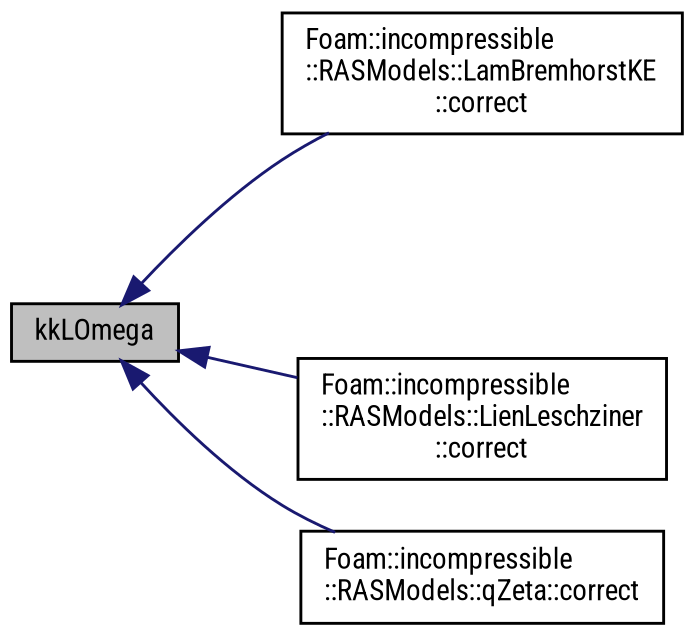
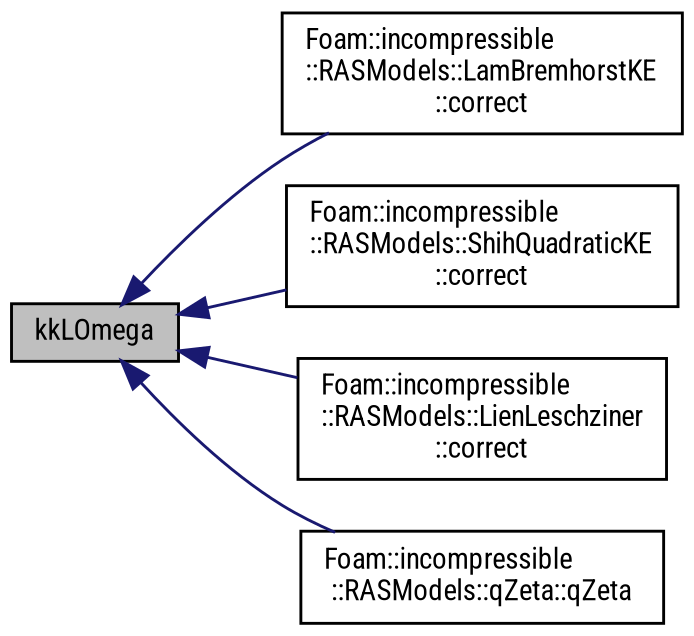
node "Foam::incompressible ::RASModels::ShihQuadraticKE ::correct": added
node "Foam::incompressible ::RASModels::qZeta::correct": label "Foam::incompressible ::RASModels::qZeta::correct" -> "Foam::incompressible ::RASModels::qZeta::qZeta"
